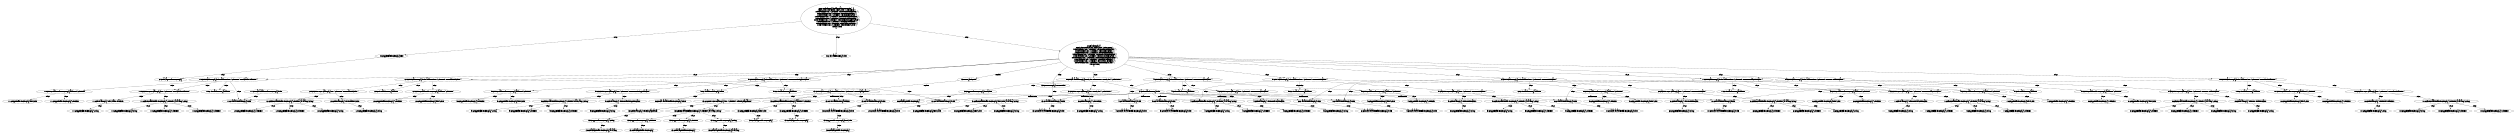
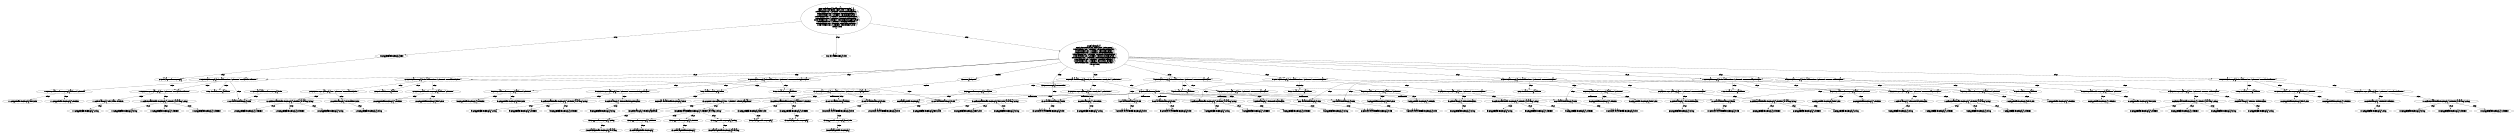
node "9:CtExecutableReferenceImpl@SuiteTest(static.lang.String)": label "9:CtExecutableReferenceImpl@SuiteTest(static.lang.String)" -> "9:CtExecutableReferenceImpl@SuiteTest(java.lang.String)"
